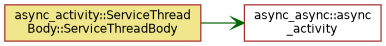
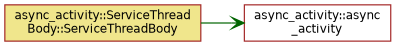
node "async_async::async _activity": label "async_async::async _activity" -> "async_activity::async _activity"
